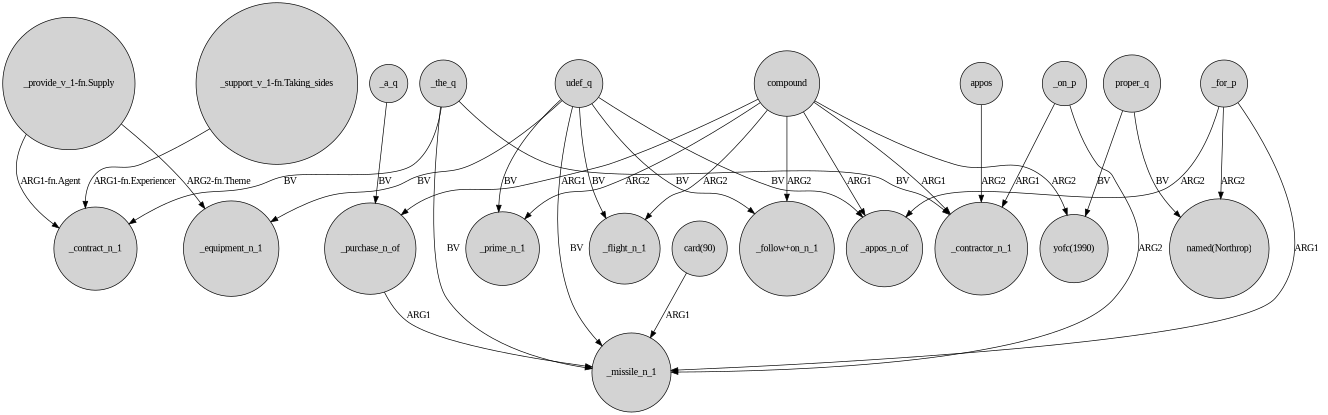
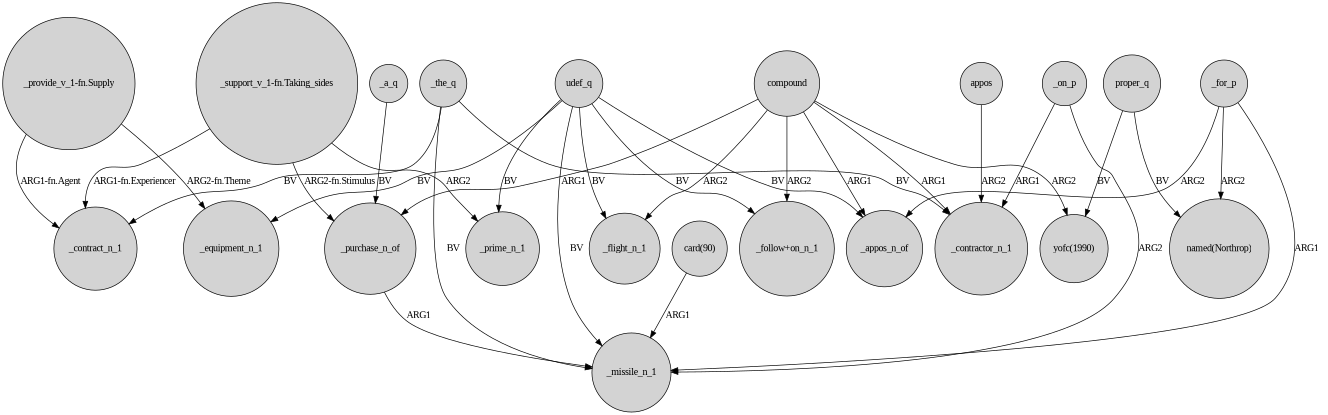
edge "compound" -> "_prime_n_1": now "_support_v_1-fn.Taking_sides" -> "_prime_n_1"
edge "_support_v_1-fn.Taking_sides" -> "_purchase_n_of": added, label "ARG2-fn.Stimulus"
